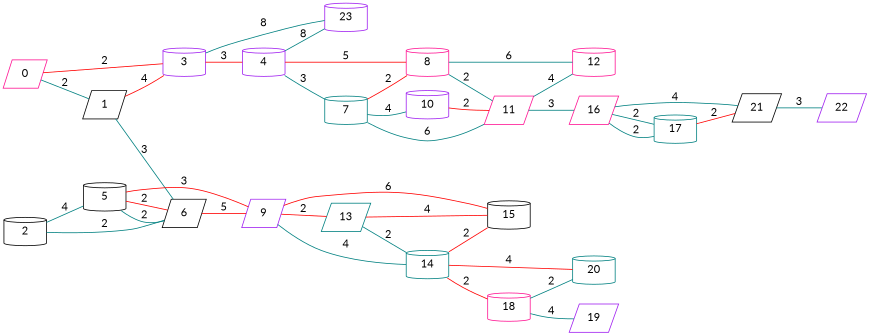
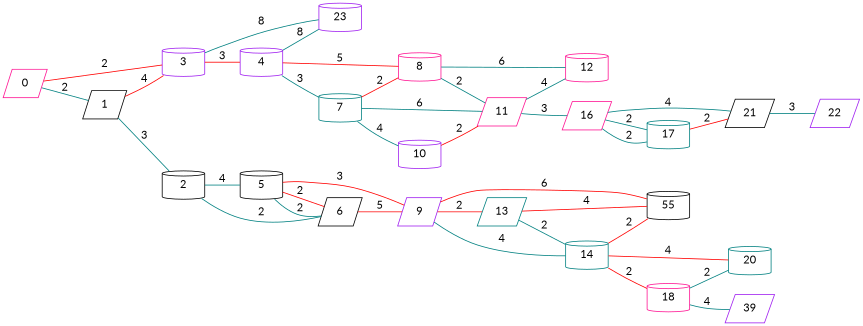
edge "1" -- "6": now "1" -- "2"
node "15": label "15" -> "55"
node "19": label "19" -> "39"
